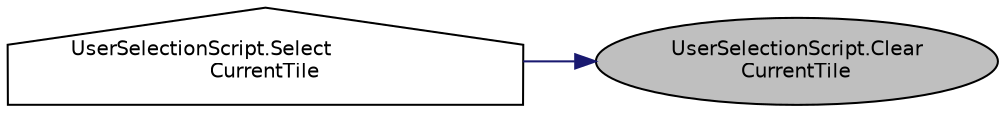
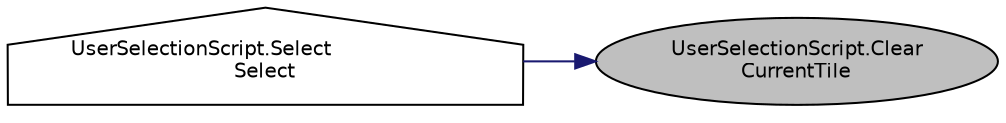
node "UserSelectionScript.Select CurrentTile": label "UserSelectionScript.Select CurrentTile" -> "UserSelectionScript.Select Select"
